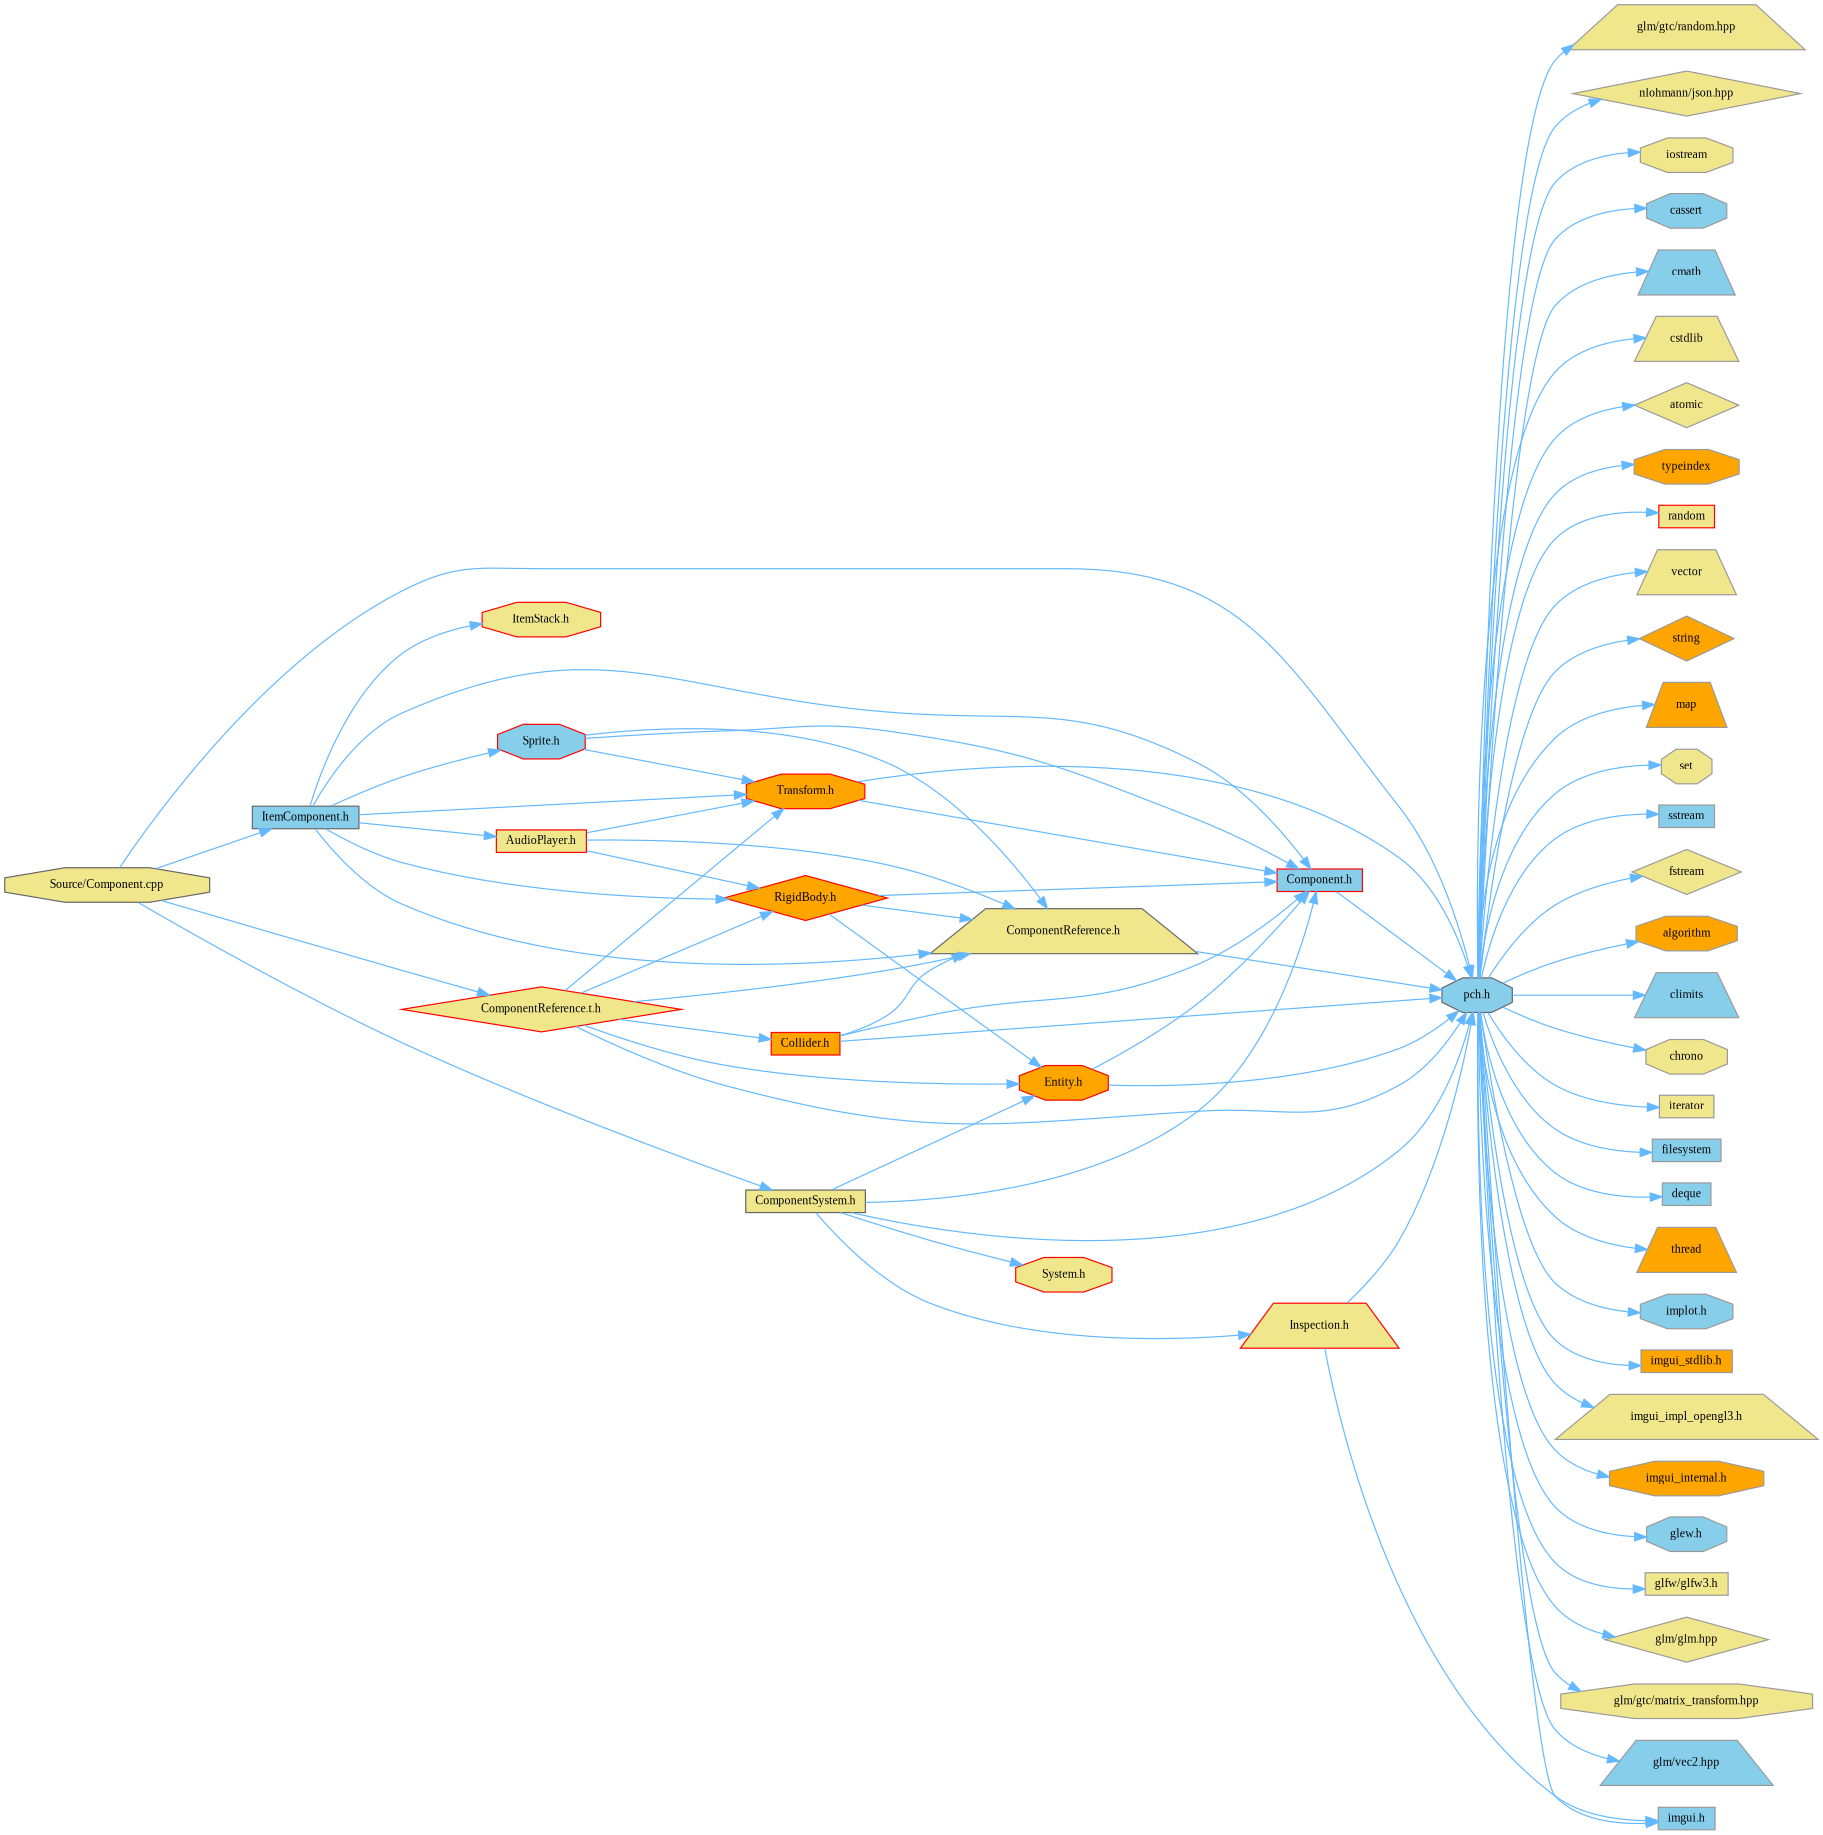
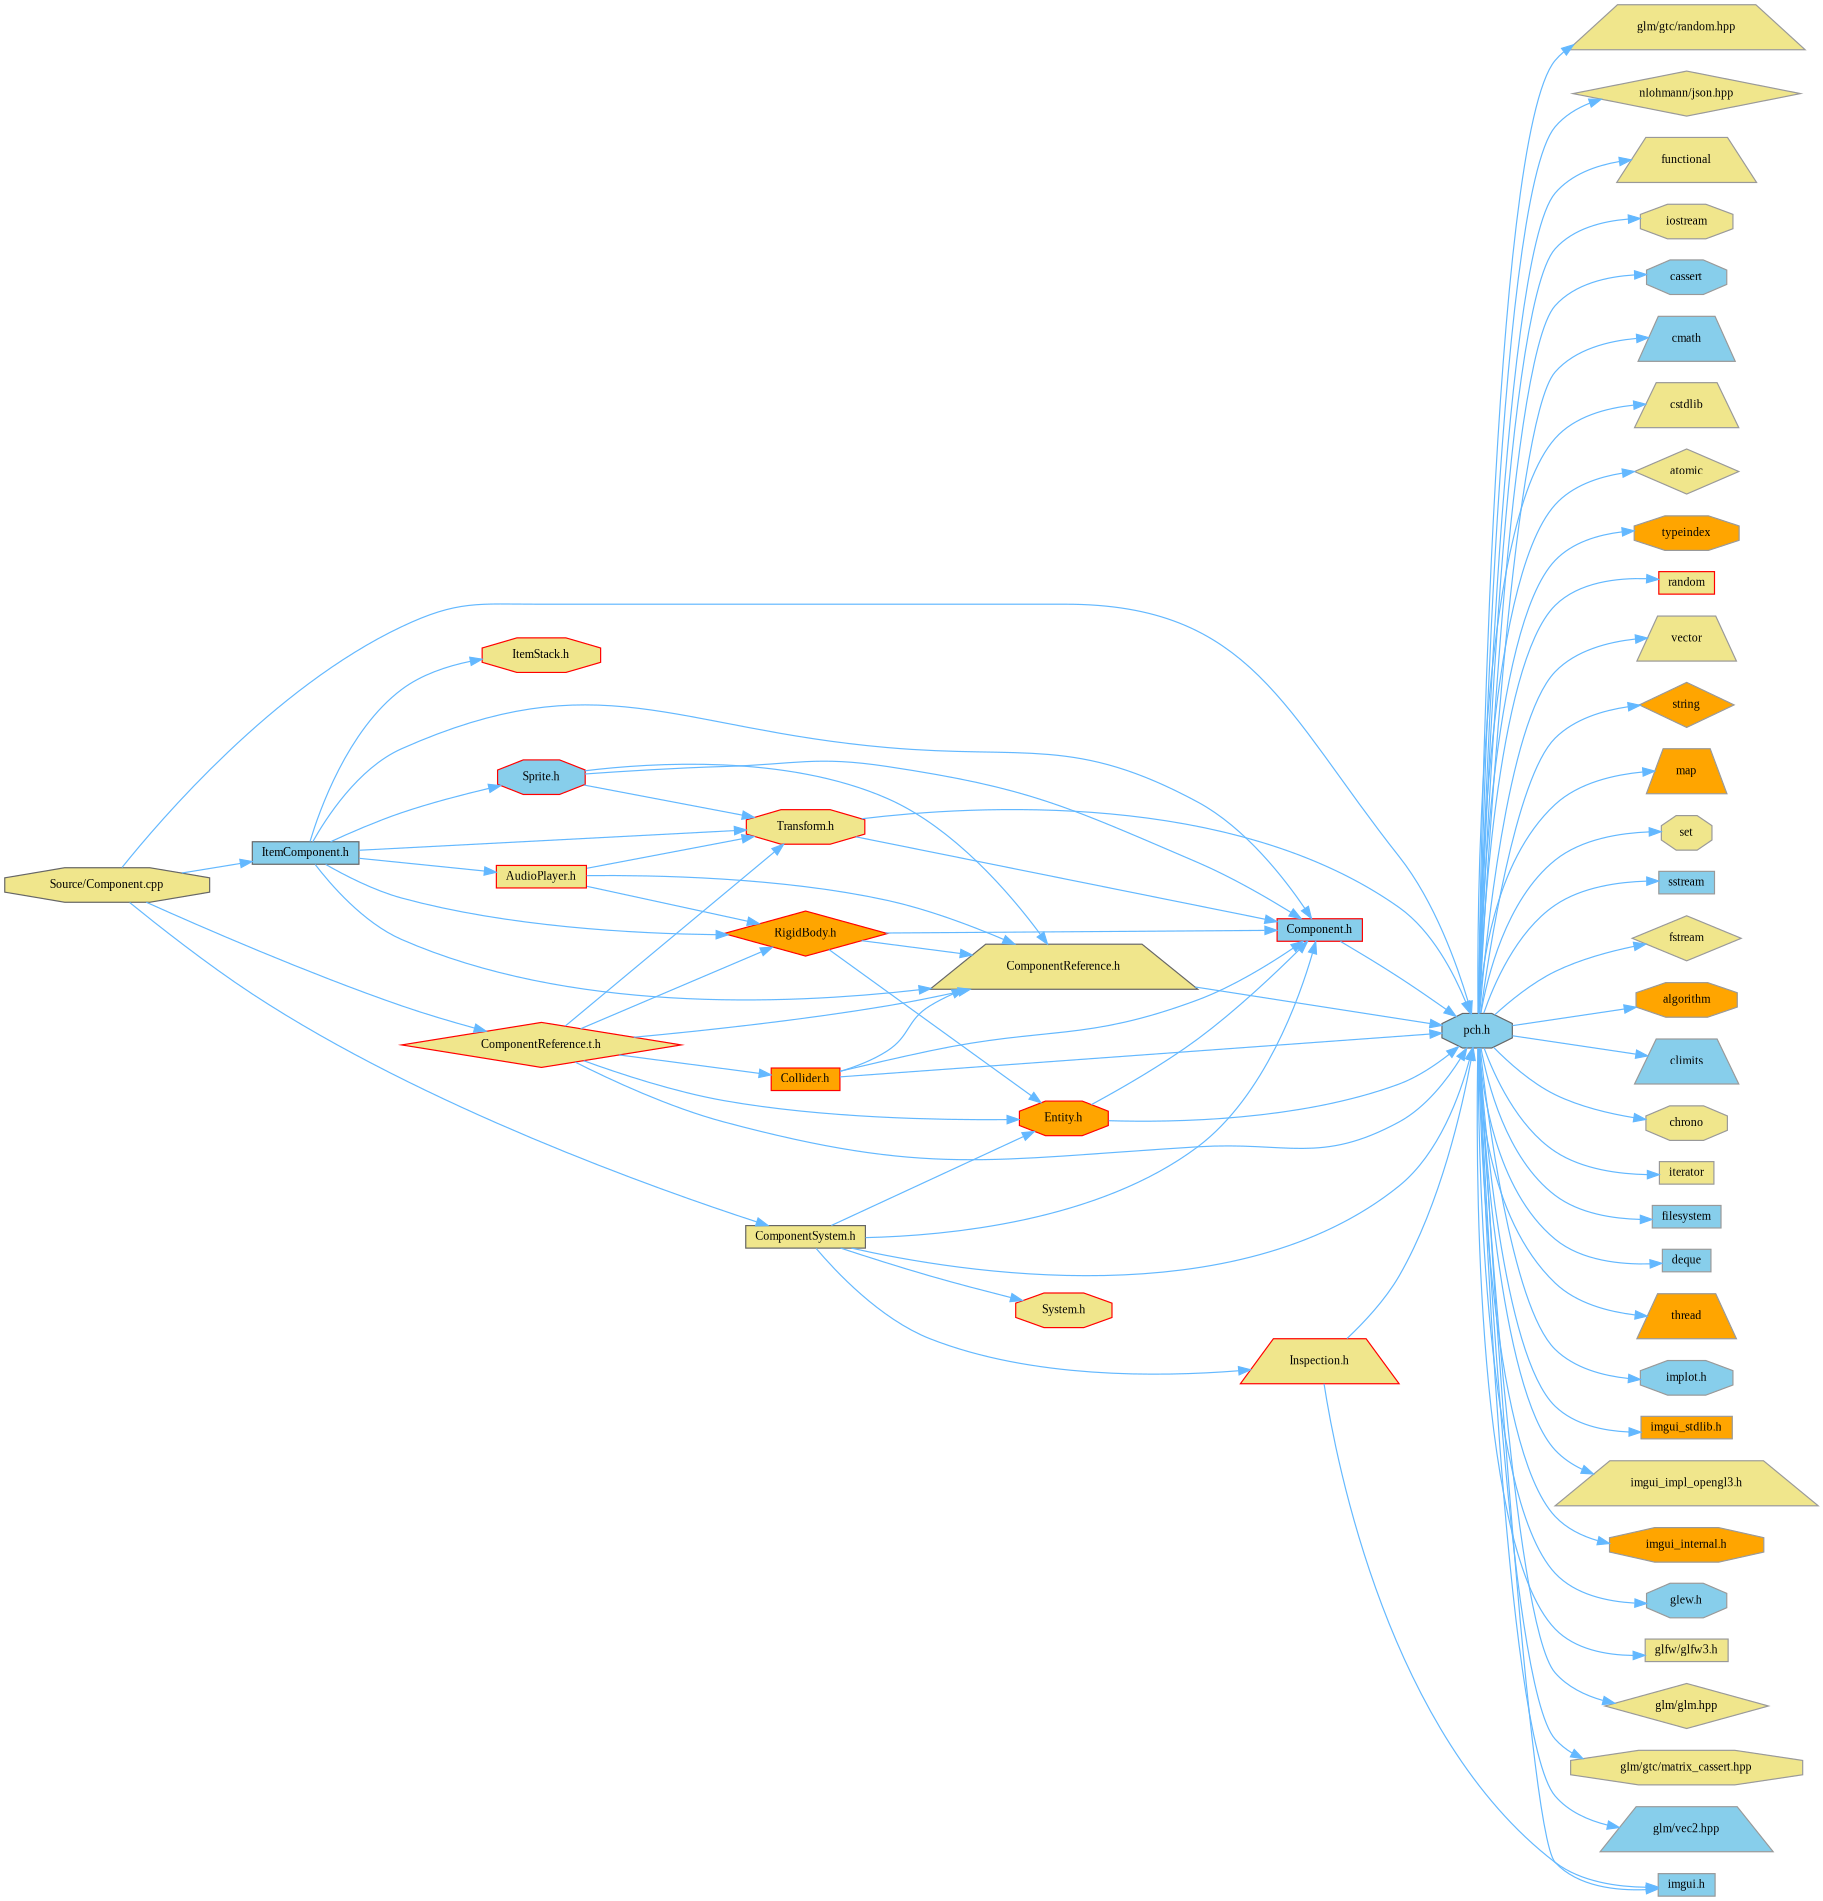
node "functional": added
node "Transform.h": fillcolor orange -> khaki
node "glm/gtc/matrix_transform.hpp": label "glm/gtc/matrix_transform.hpp" -> "glm/gtc/matrix_cassert.hpp"
